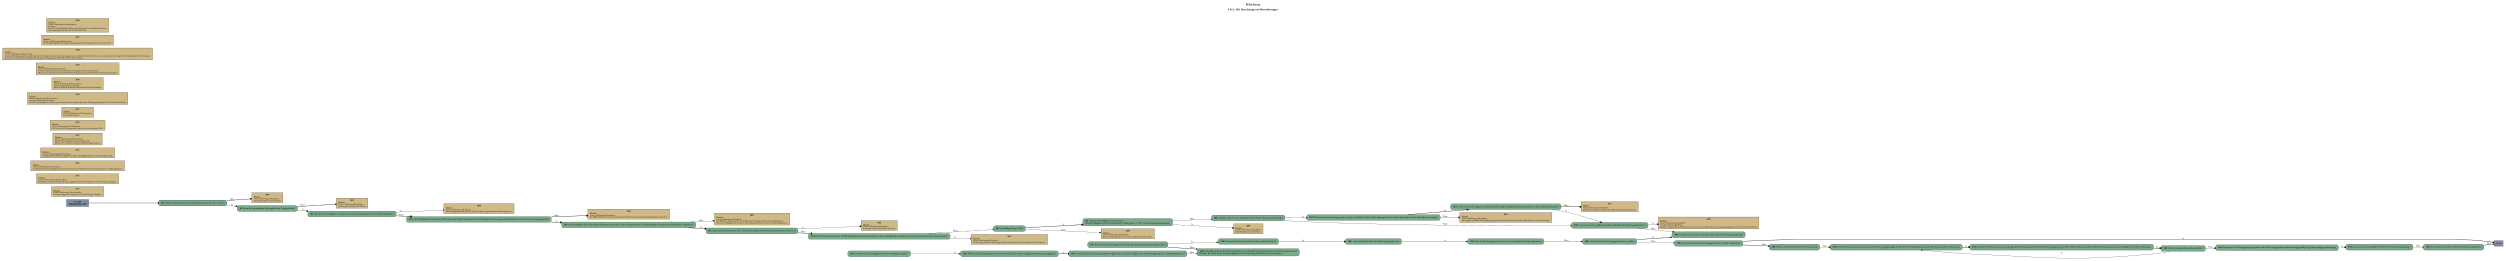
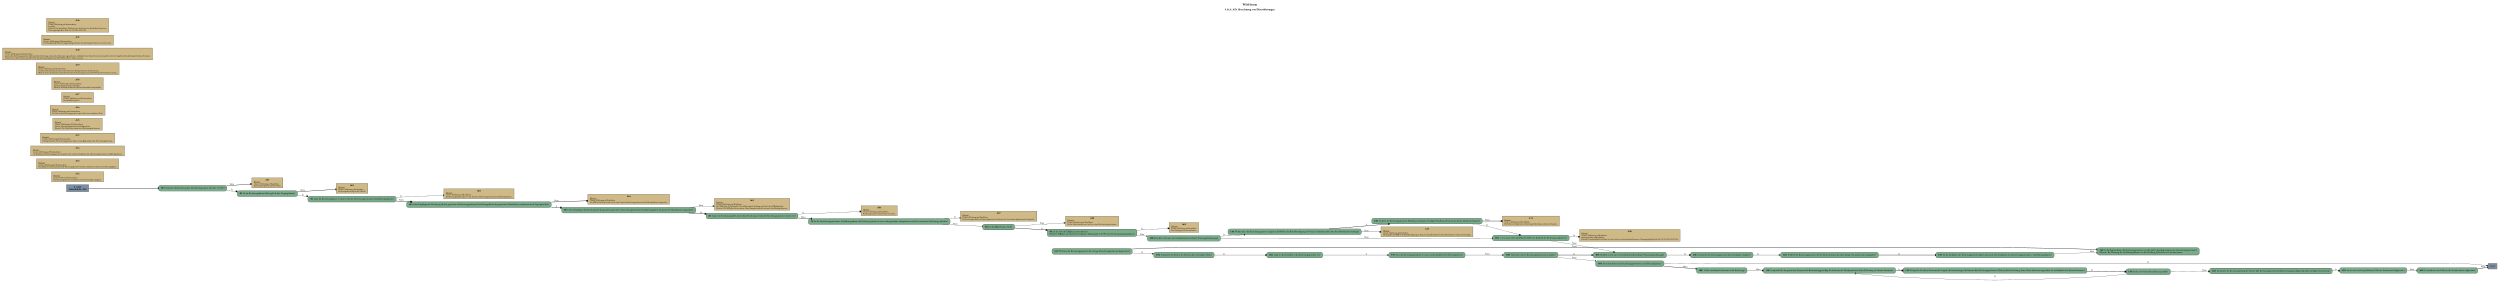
node "A99": removed
node "A12": text "Cluster: Ablehnung auf Positionsebene" -> "Cluster: UStG auf Positionsebene"
edge "390:" -> "Ende": style bold -> solid
edge "300:" -> "310:": added, label "Ja"
